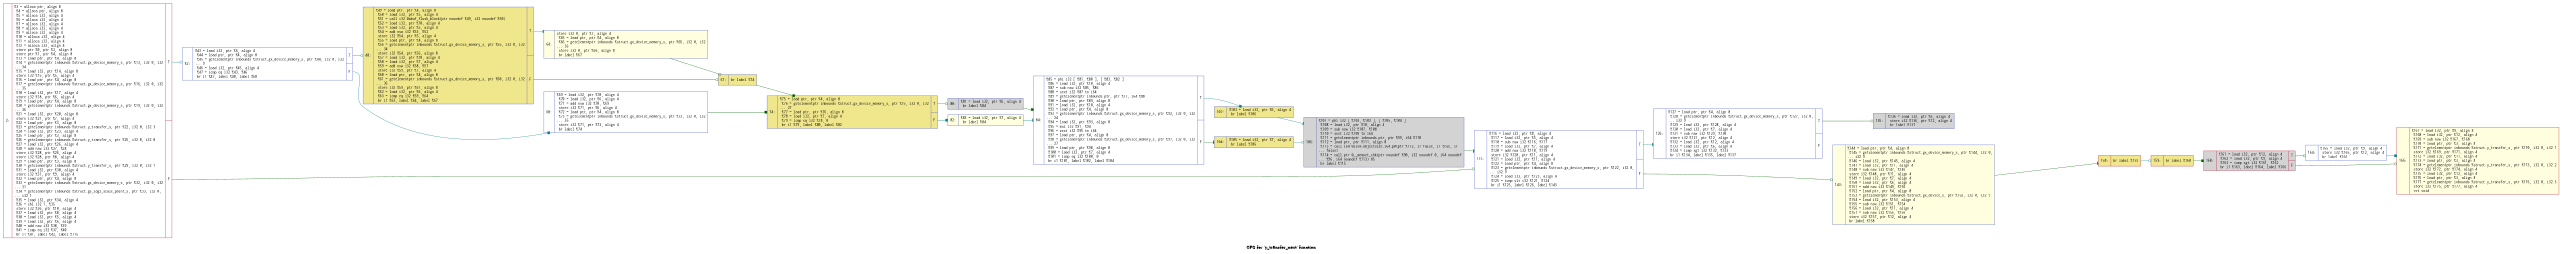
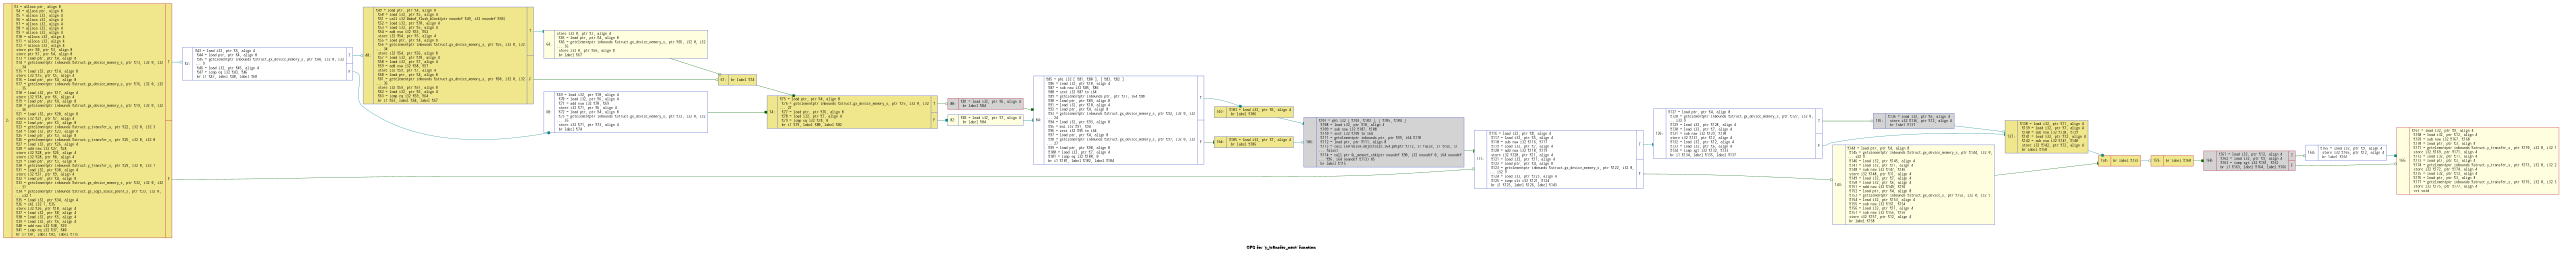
node "80:": color #3d50c3ff -> #b70d28ff
node "2:": fillcolor white -> khaki
node "137:": added
